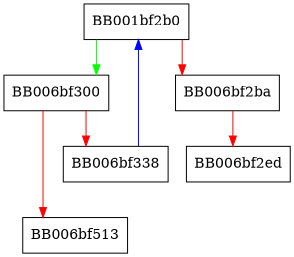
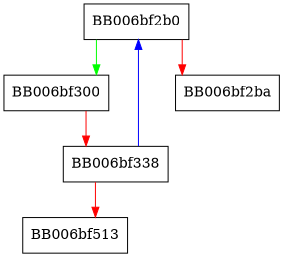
node "BB001bf2b0": label "BB001bf2b0" -> "BB006bf2b0"
edge "BB006bf300" -> "BB006bf513": now "BB006bf338" -> "BB006bf513"
node "BB006bf2ed": removed
